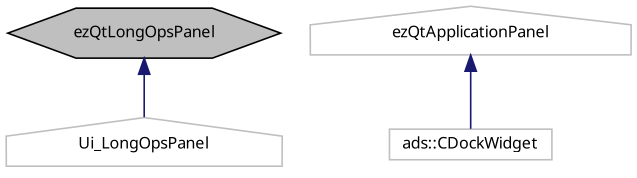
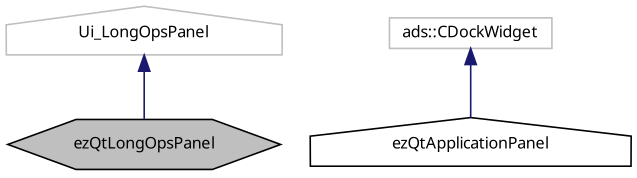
node "ezQtApplicationPanel": color grey75 -> black
edge "Ui_LongOpsPanel" -> "ezQtLongOpsPanel": reversed
edge "ads::CDockWidget" -> "ezQtApplicationPanel": reversed
